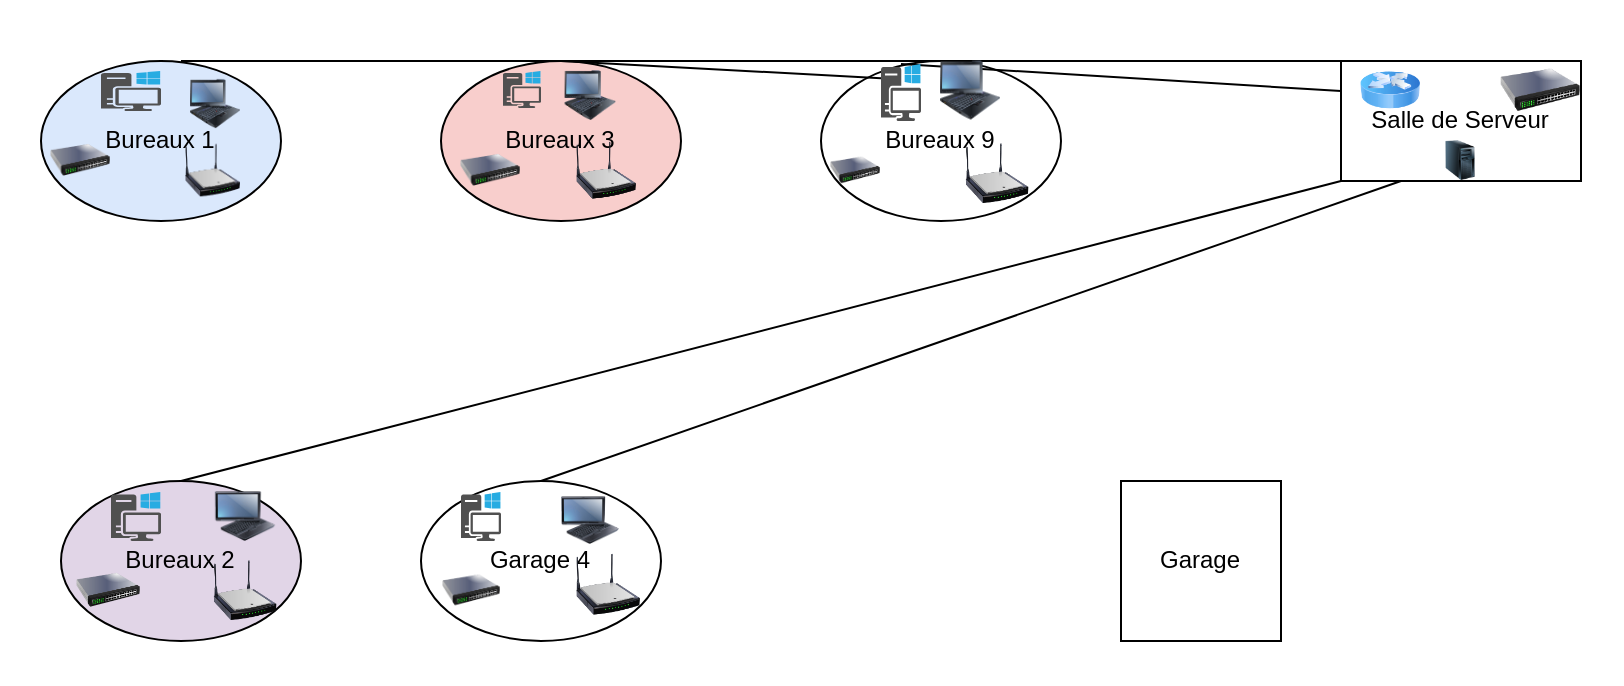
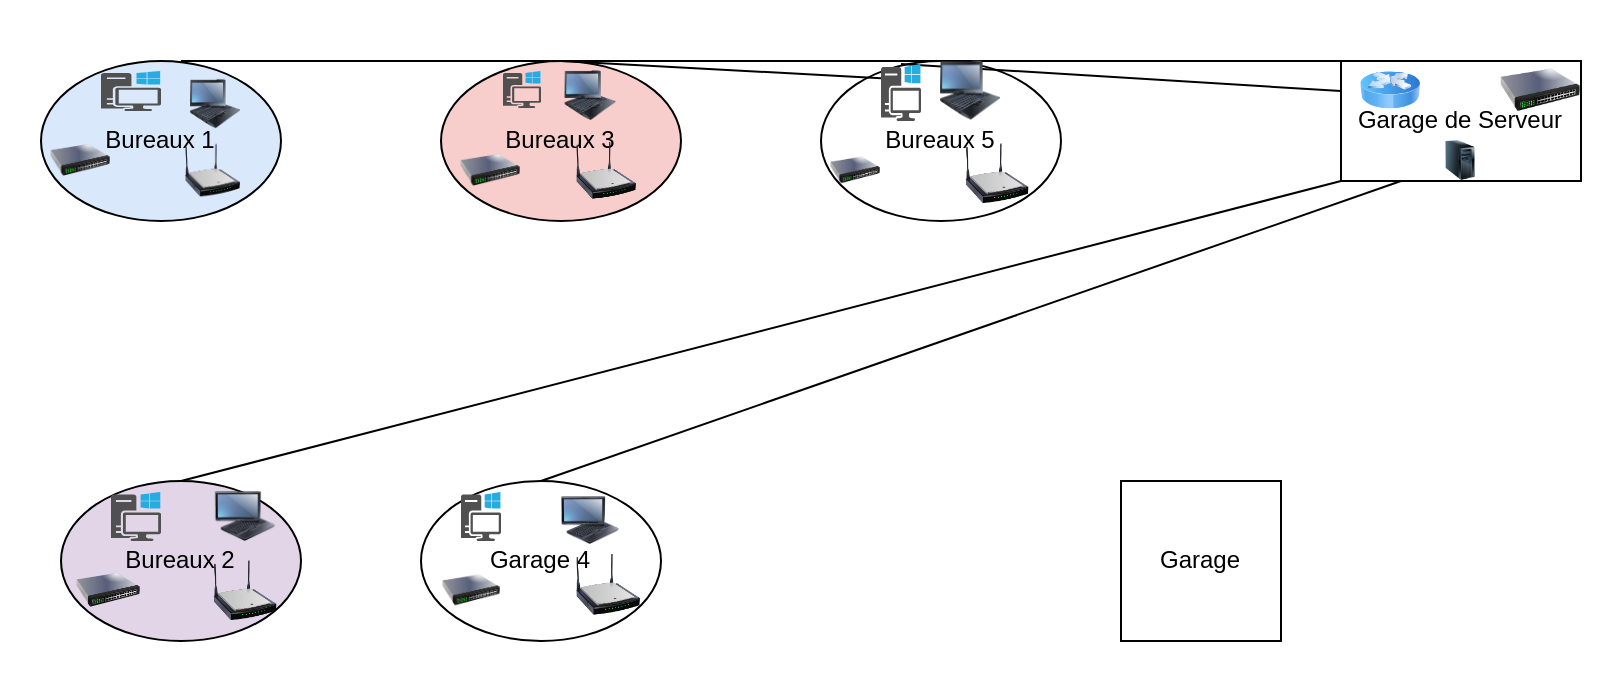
node "Salle de Serveur": label "Salle de Serveur" -> "Garage de Serveur"
node "Bureaux 9": label "Bureaux 9" -> "Bureaux 5"
